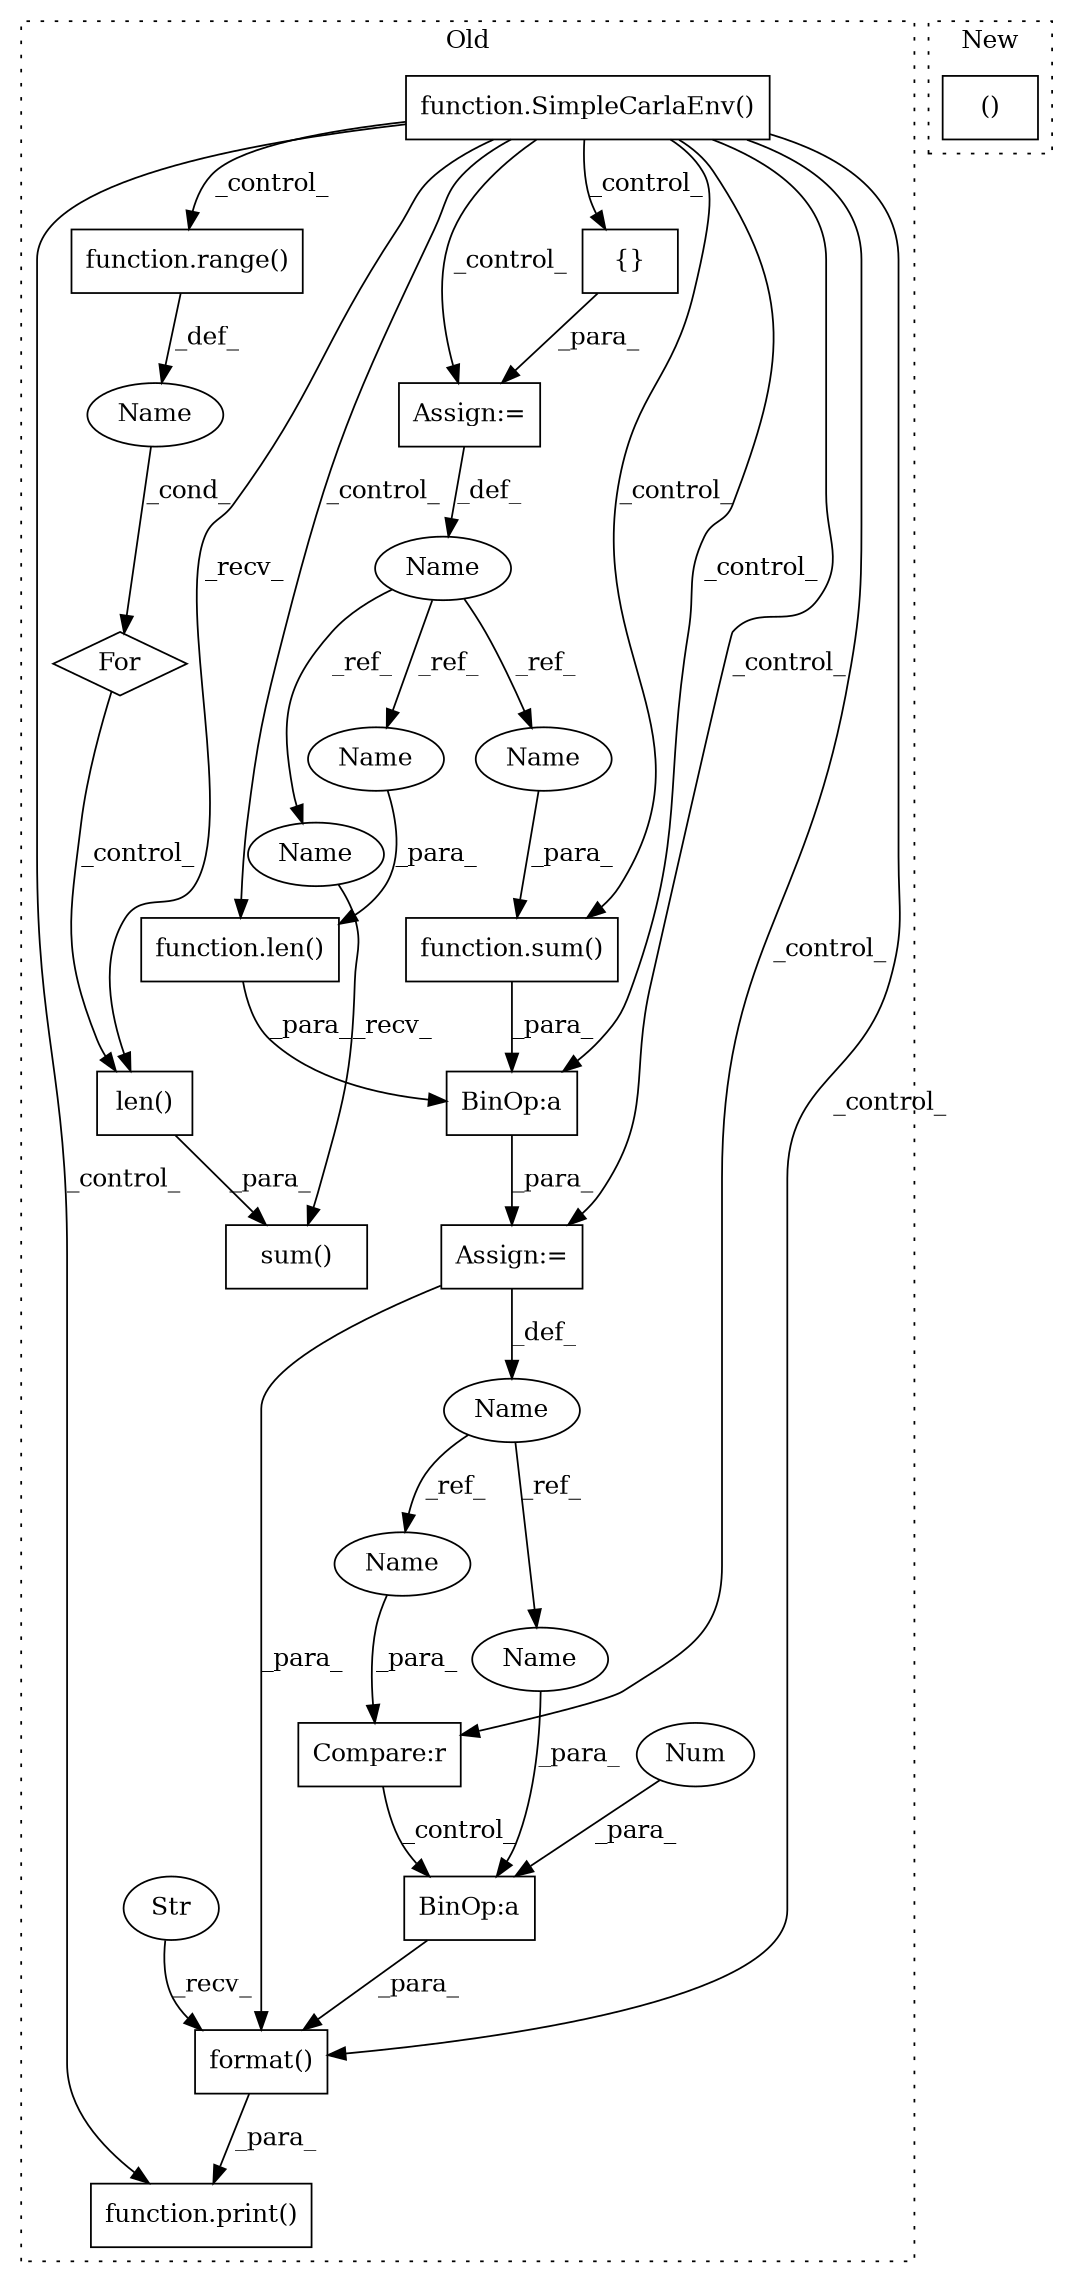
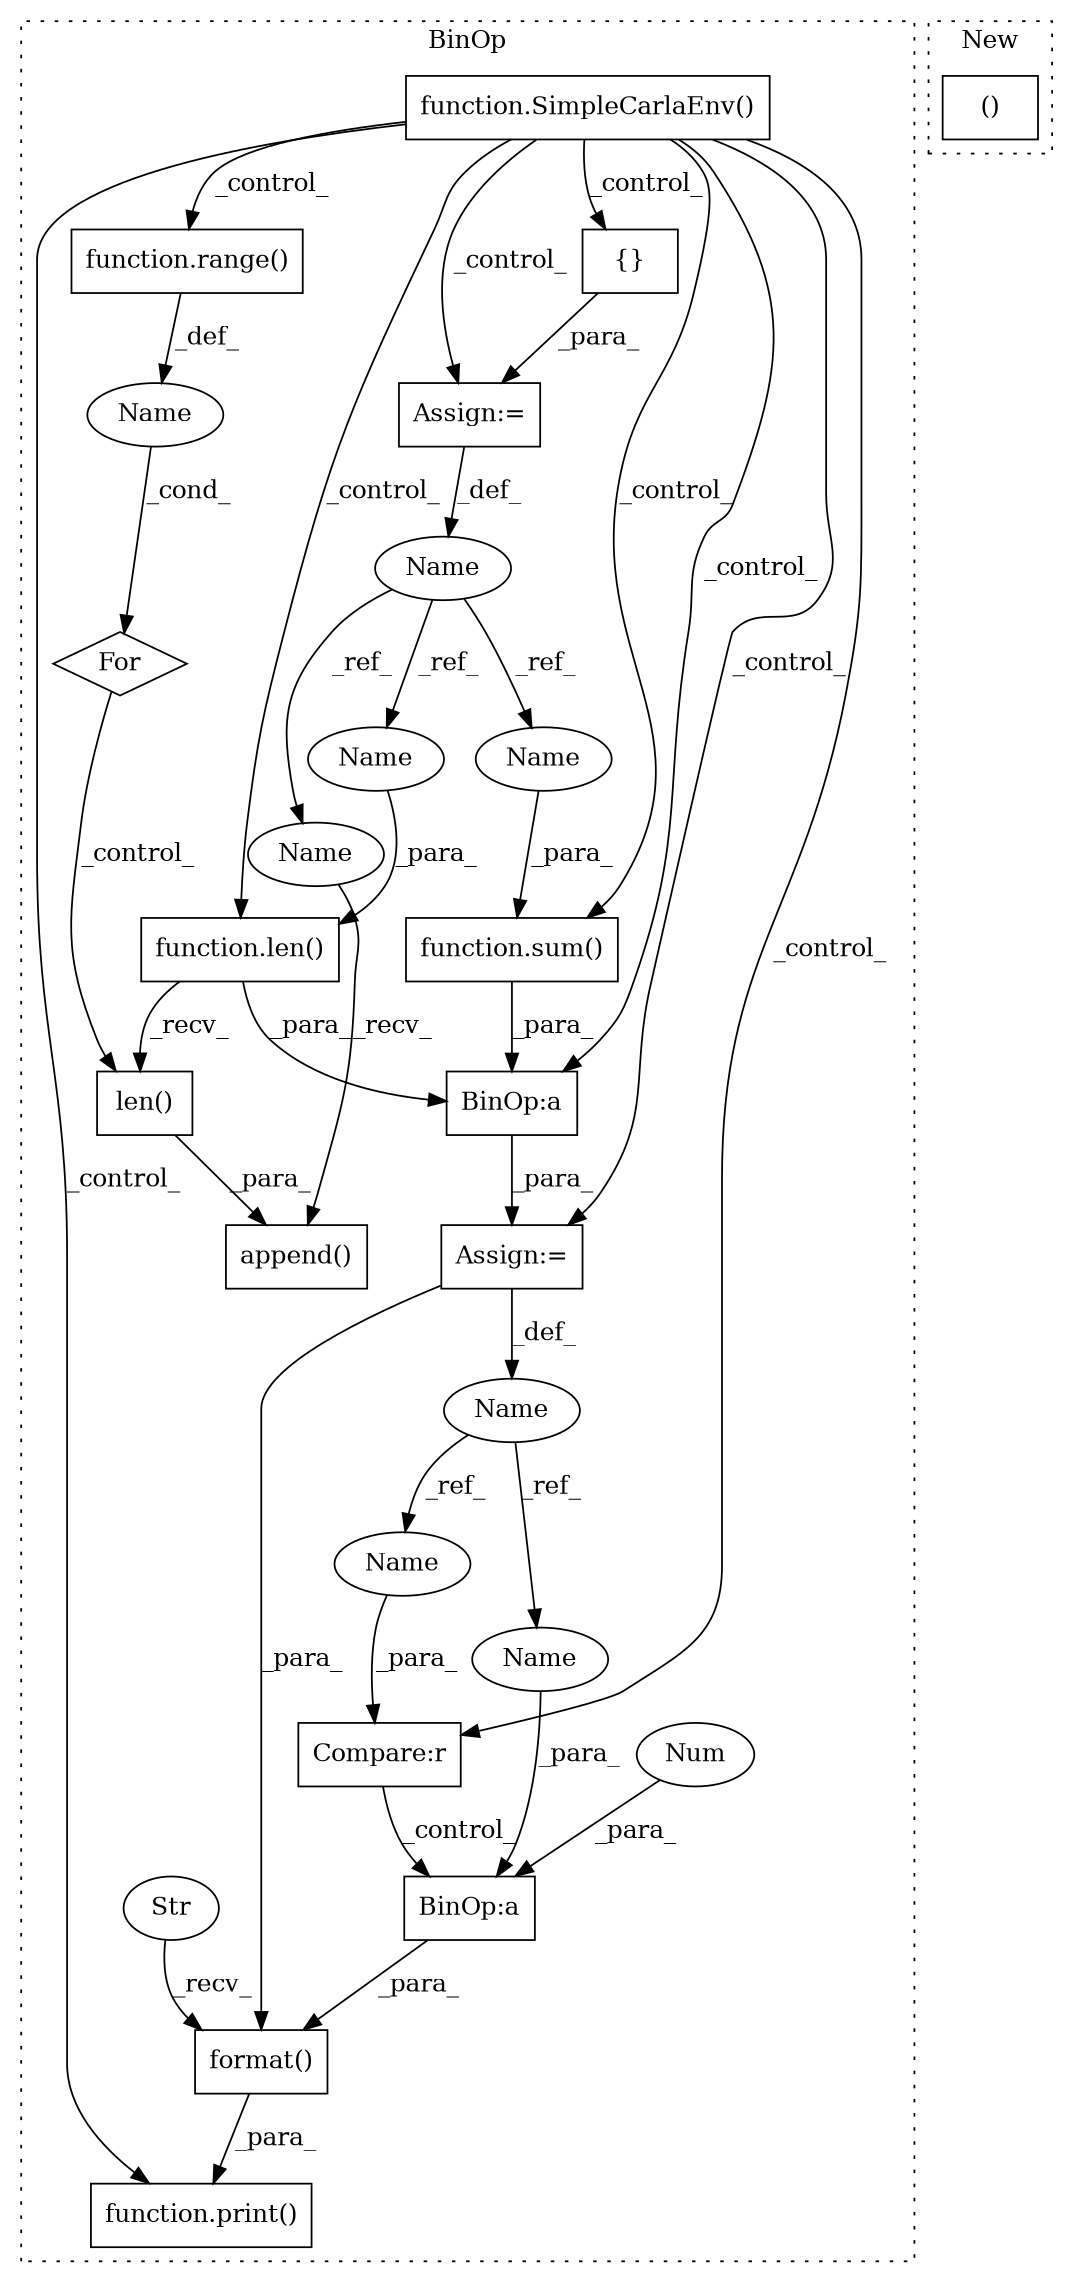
cluster "Old": label "Old" -> "BinOp"
edge "function.SimpleCarlaEnv()" -> "len()": now "function.len()" -> "len()"
edge "function.SimpleCarlaEnv()" -> "format()": removed, label "_control_"
node "sum()": label "sum()" -> "append()"
